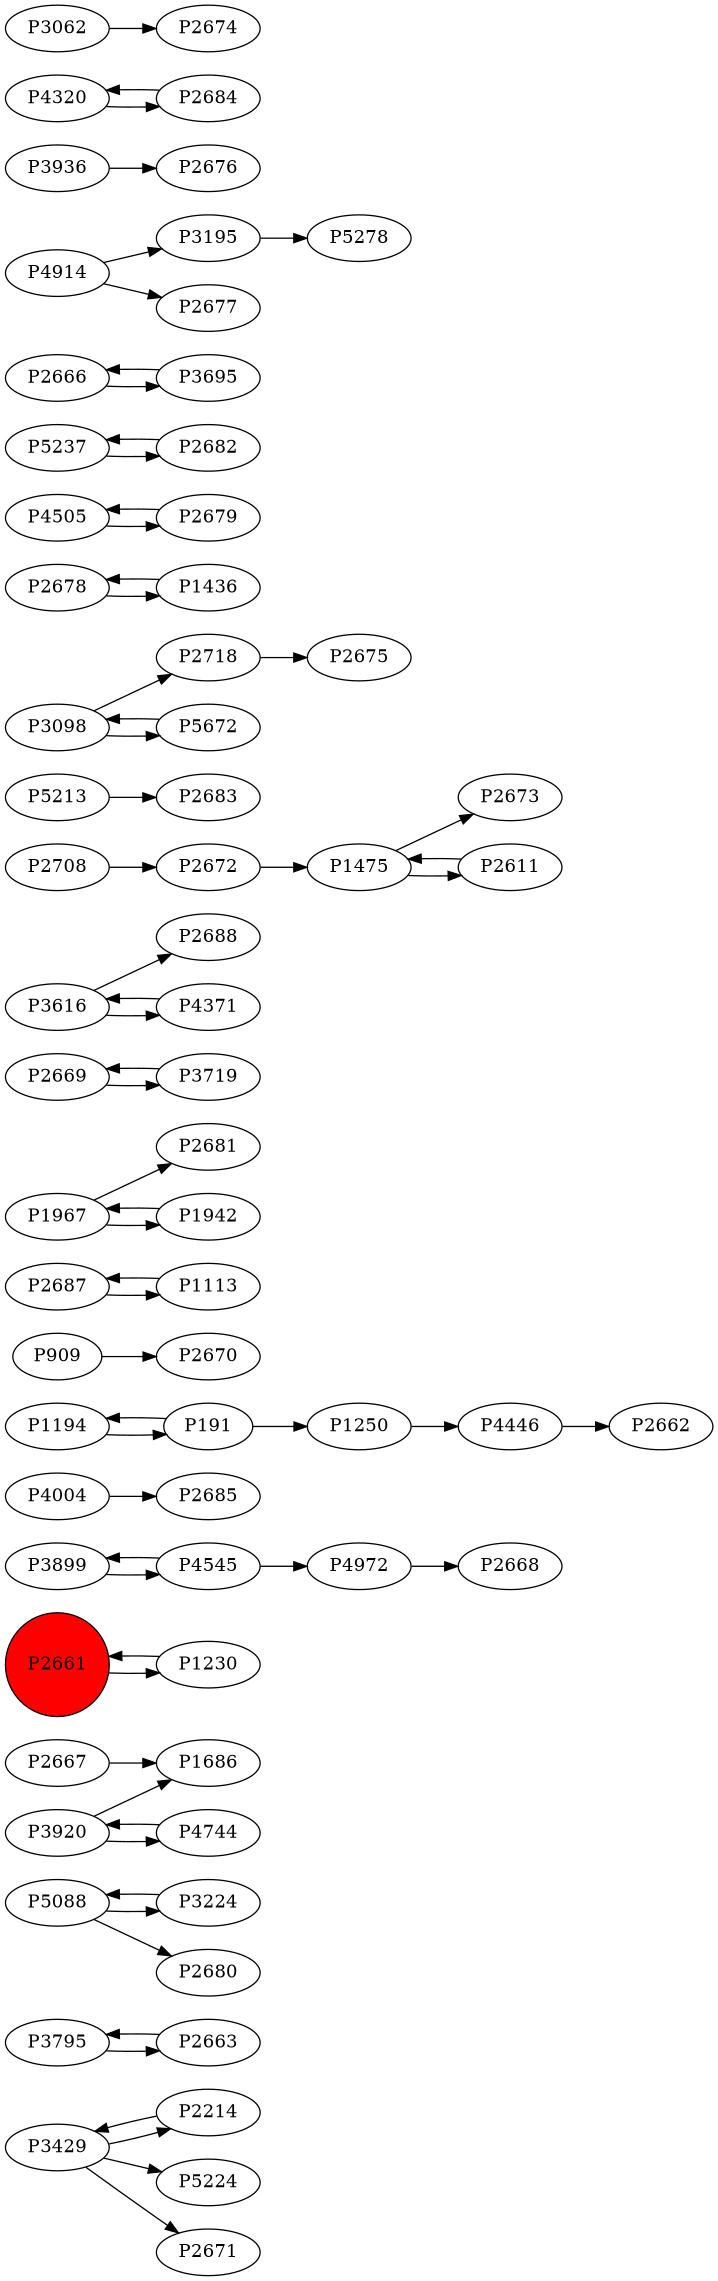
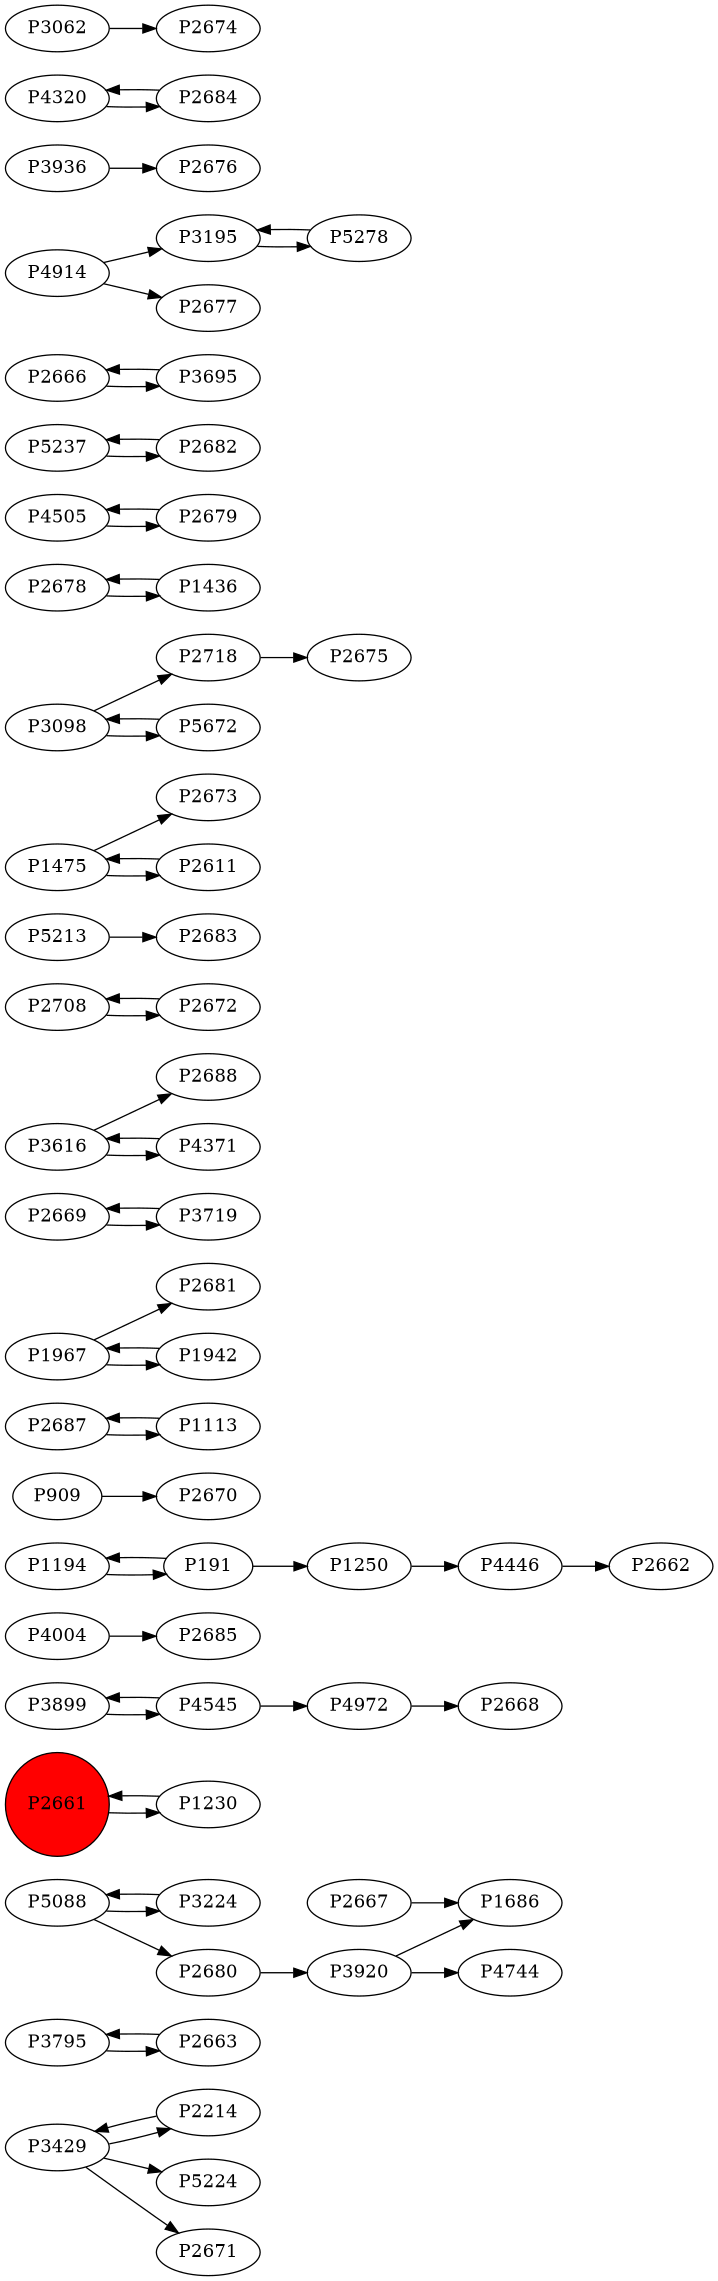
edge "P5278" -> "P3195": added
edge "P2672" -> "P1475": now "P2672" -> "P2708"
edge "P4744" -> "P3920": now "P2680" -> "P3920"
